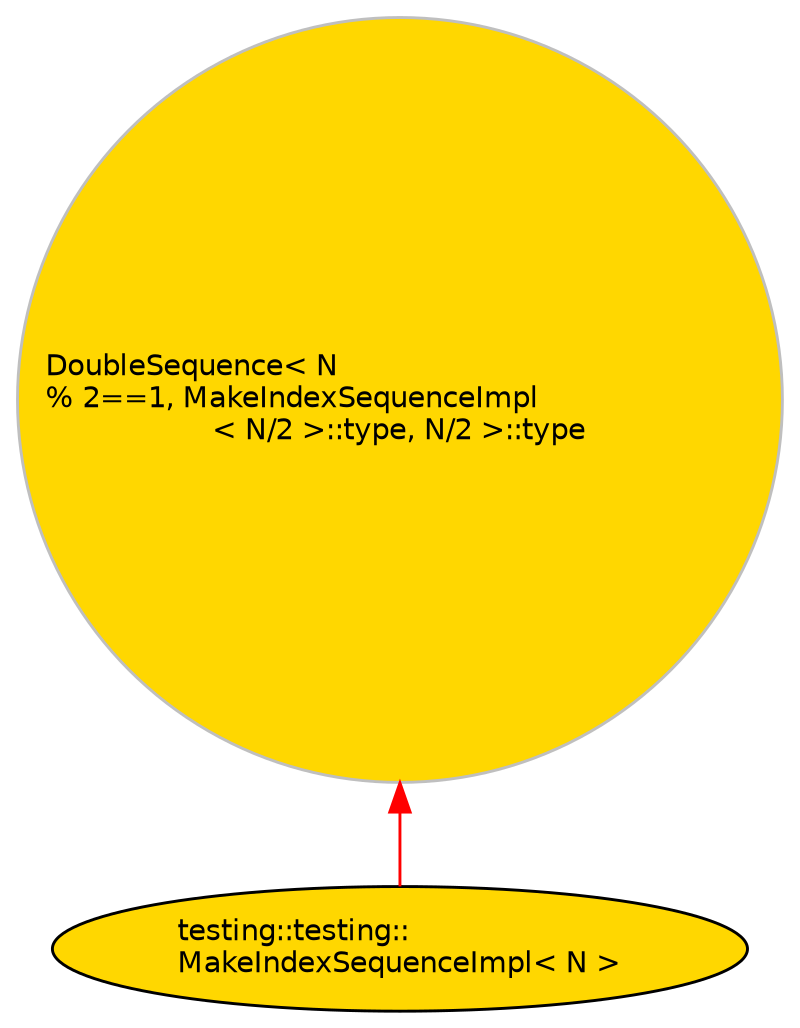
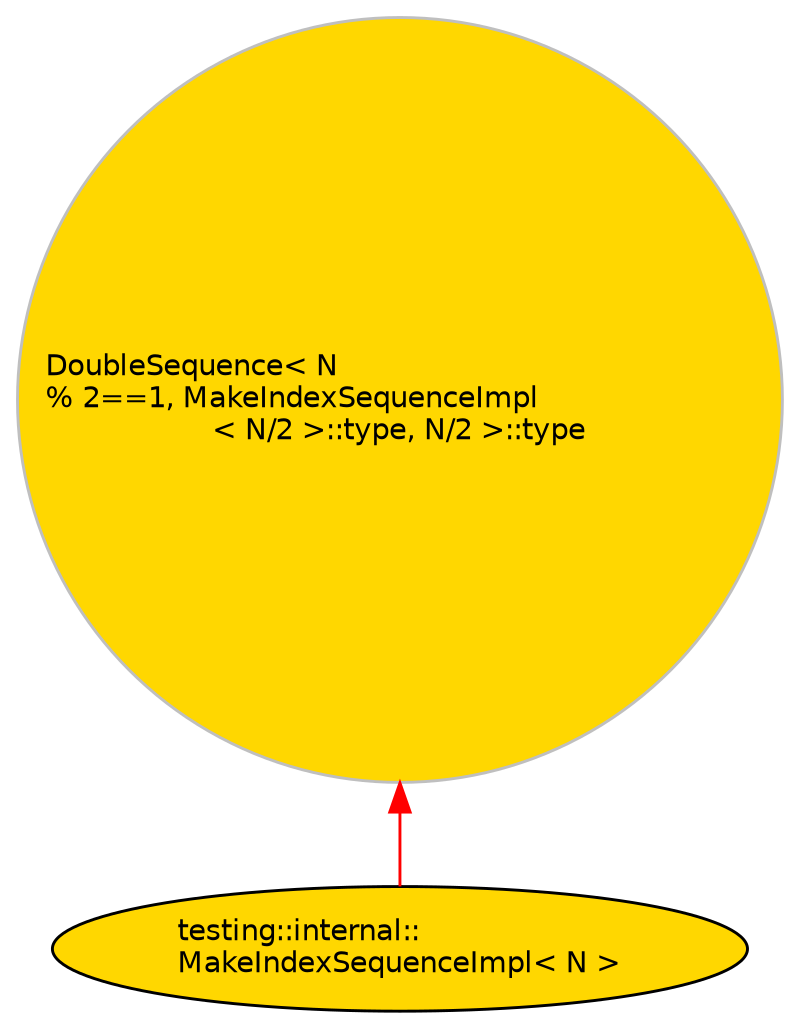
node "testing::testing:: MakeIndexSequenceImpl< N >": label "testing::testing:: MakeIndexSequenceImpl< N >" -> "testing::internal:: MakeIndexSequenceImpl< N >"
